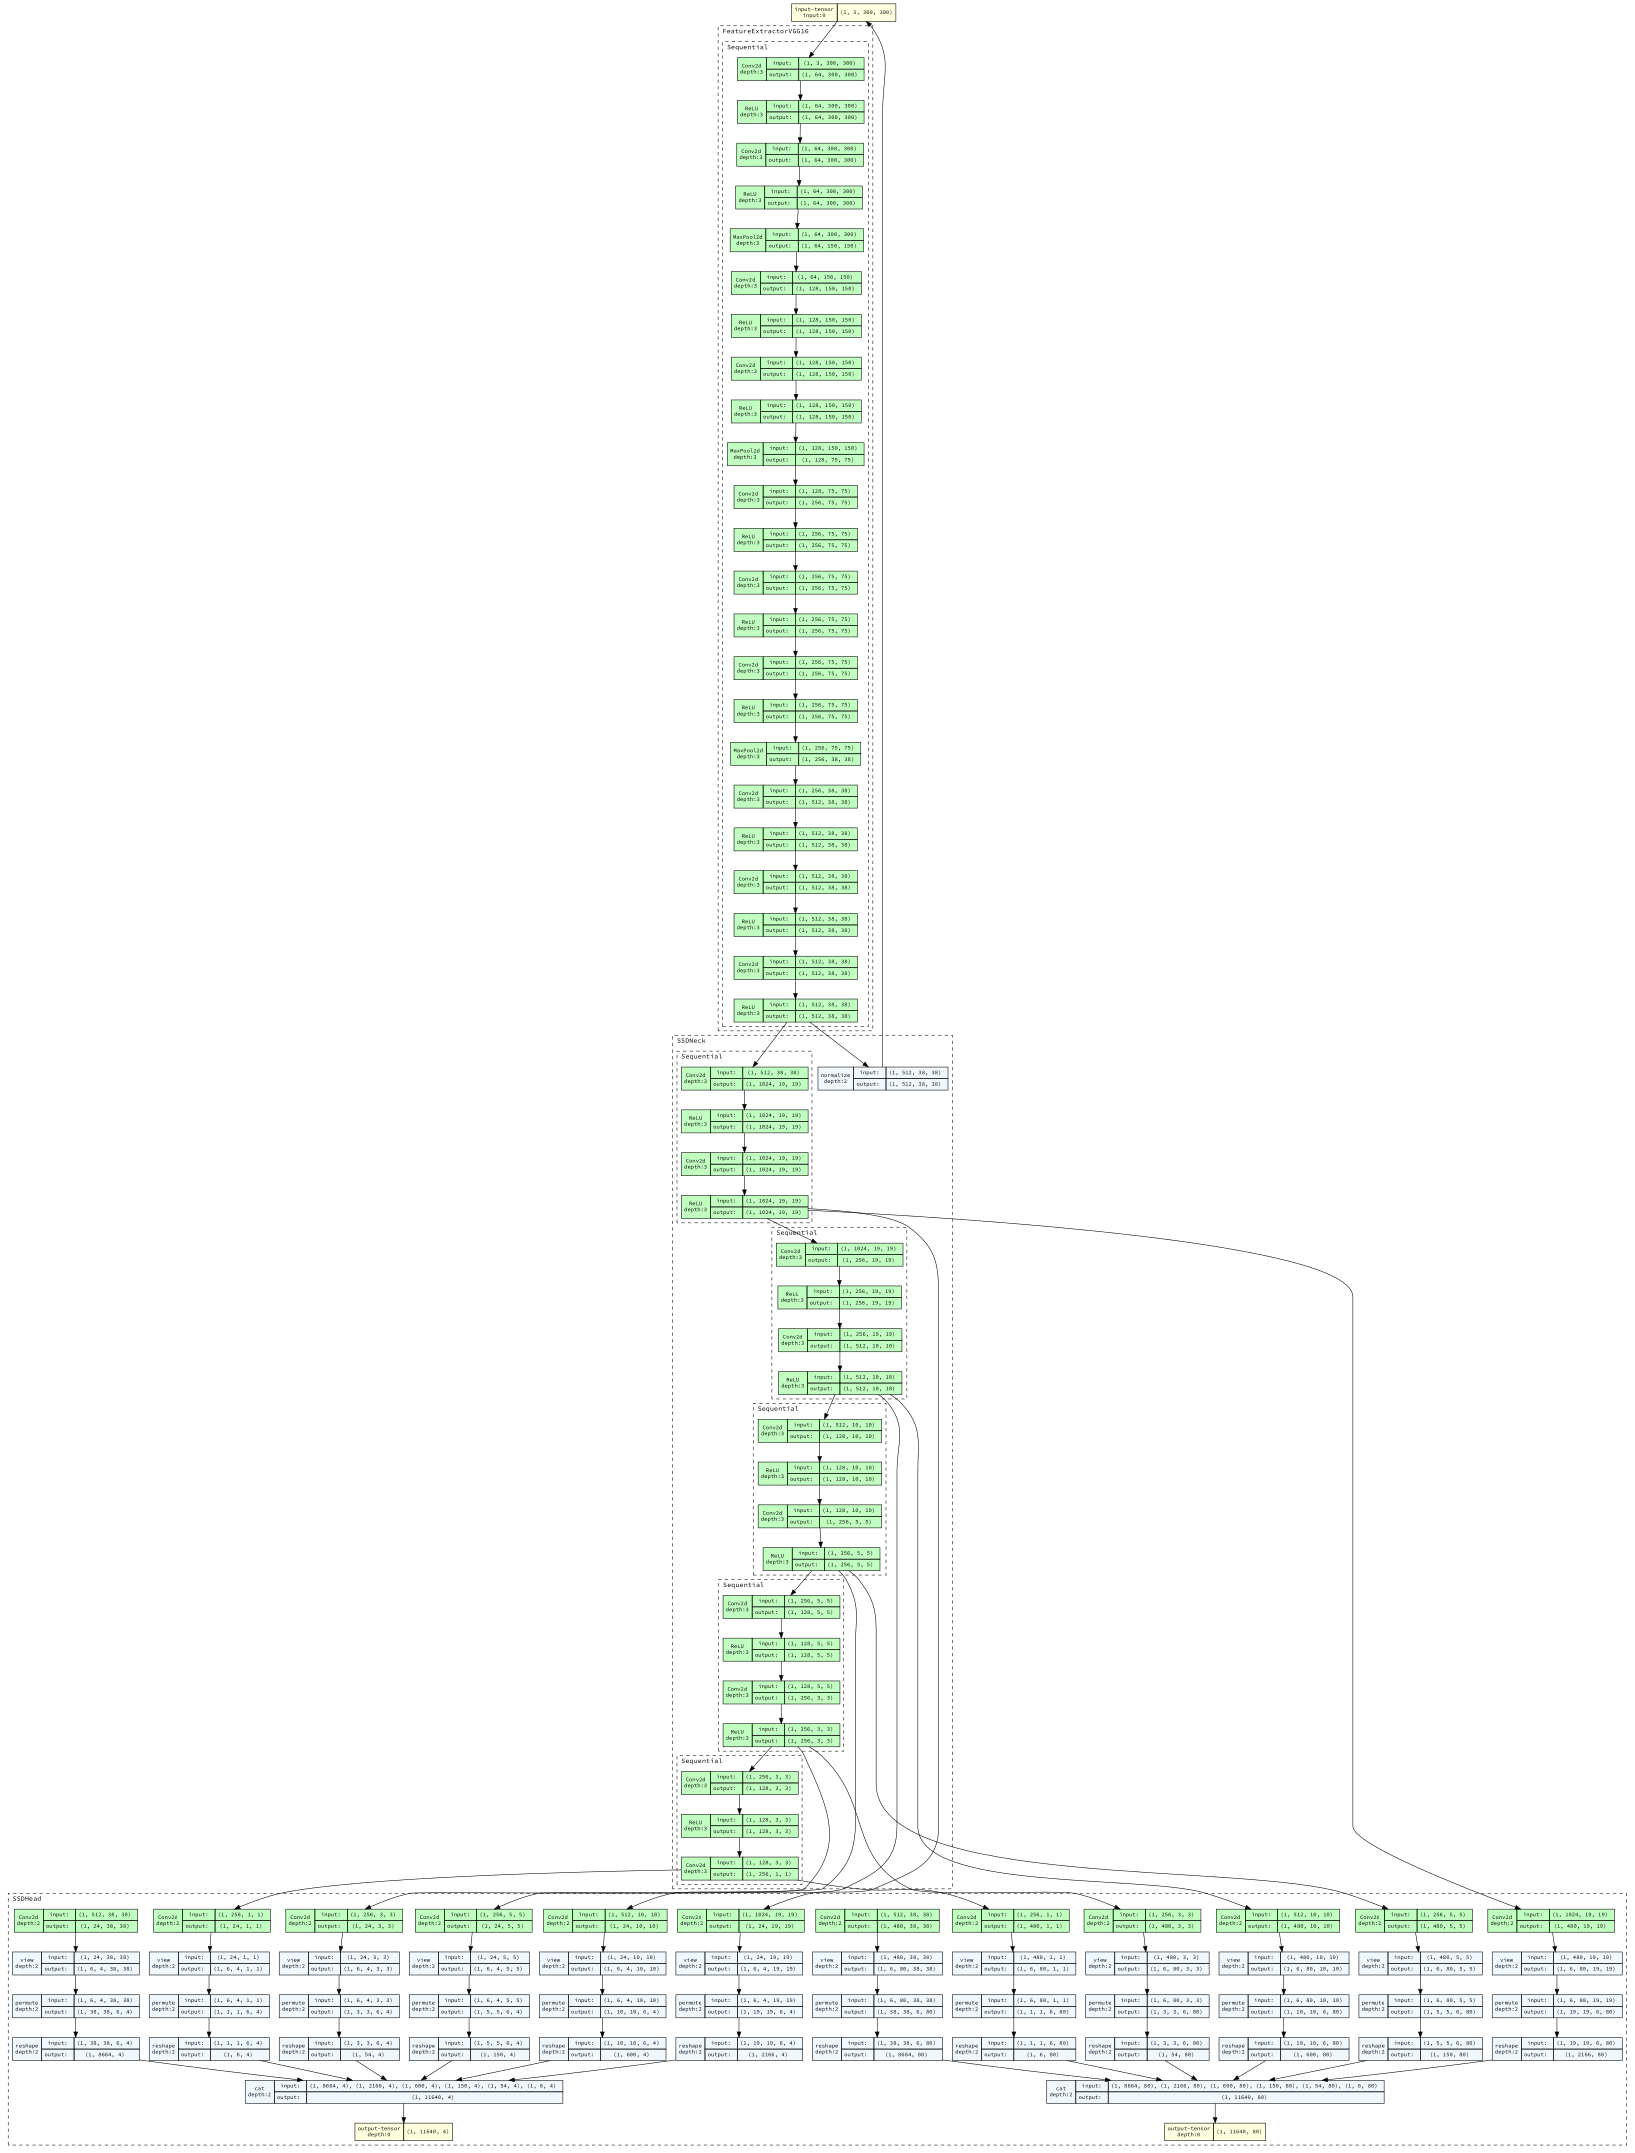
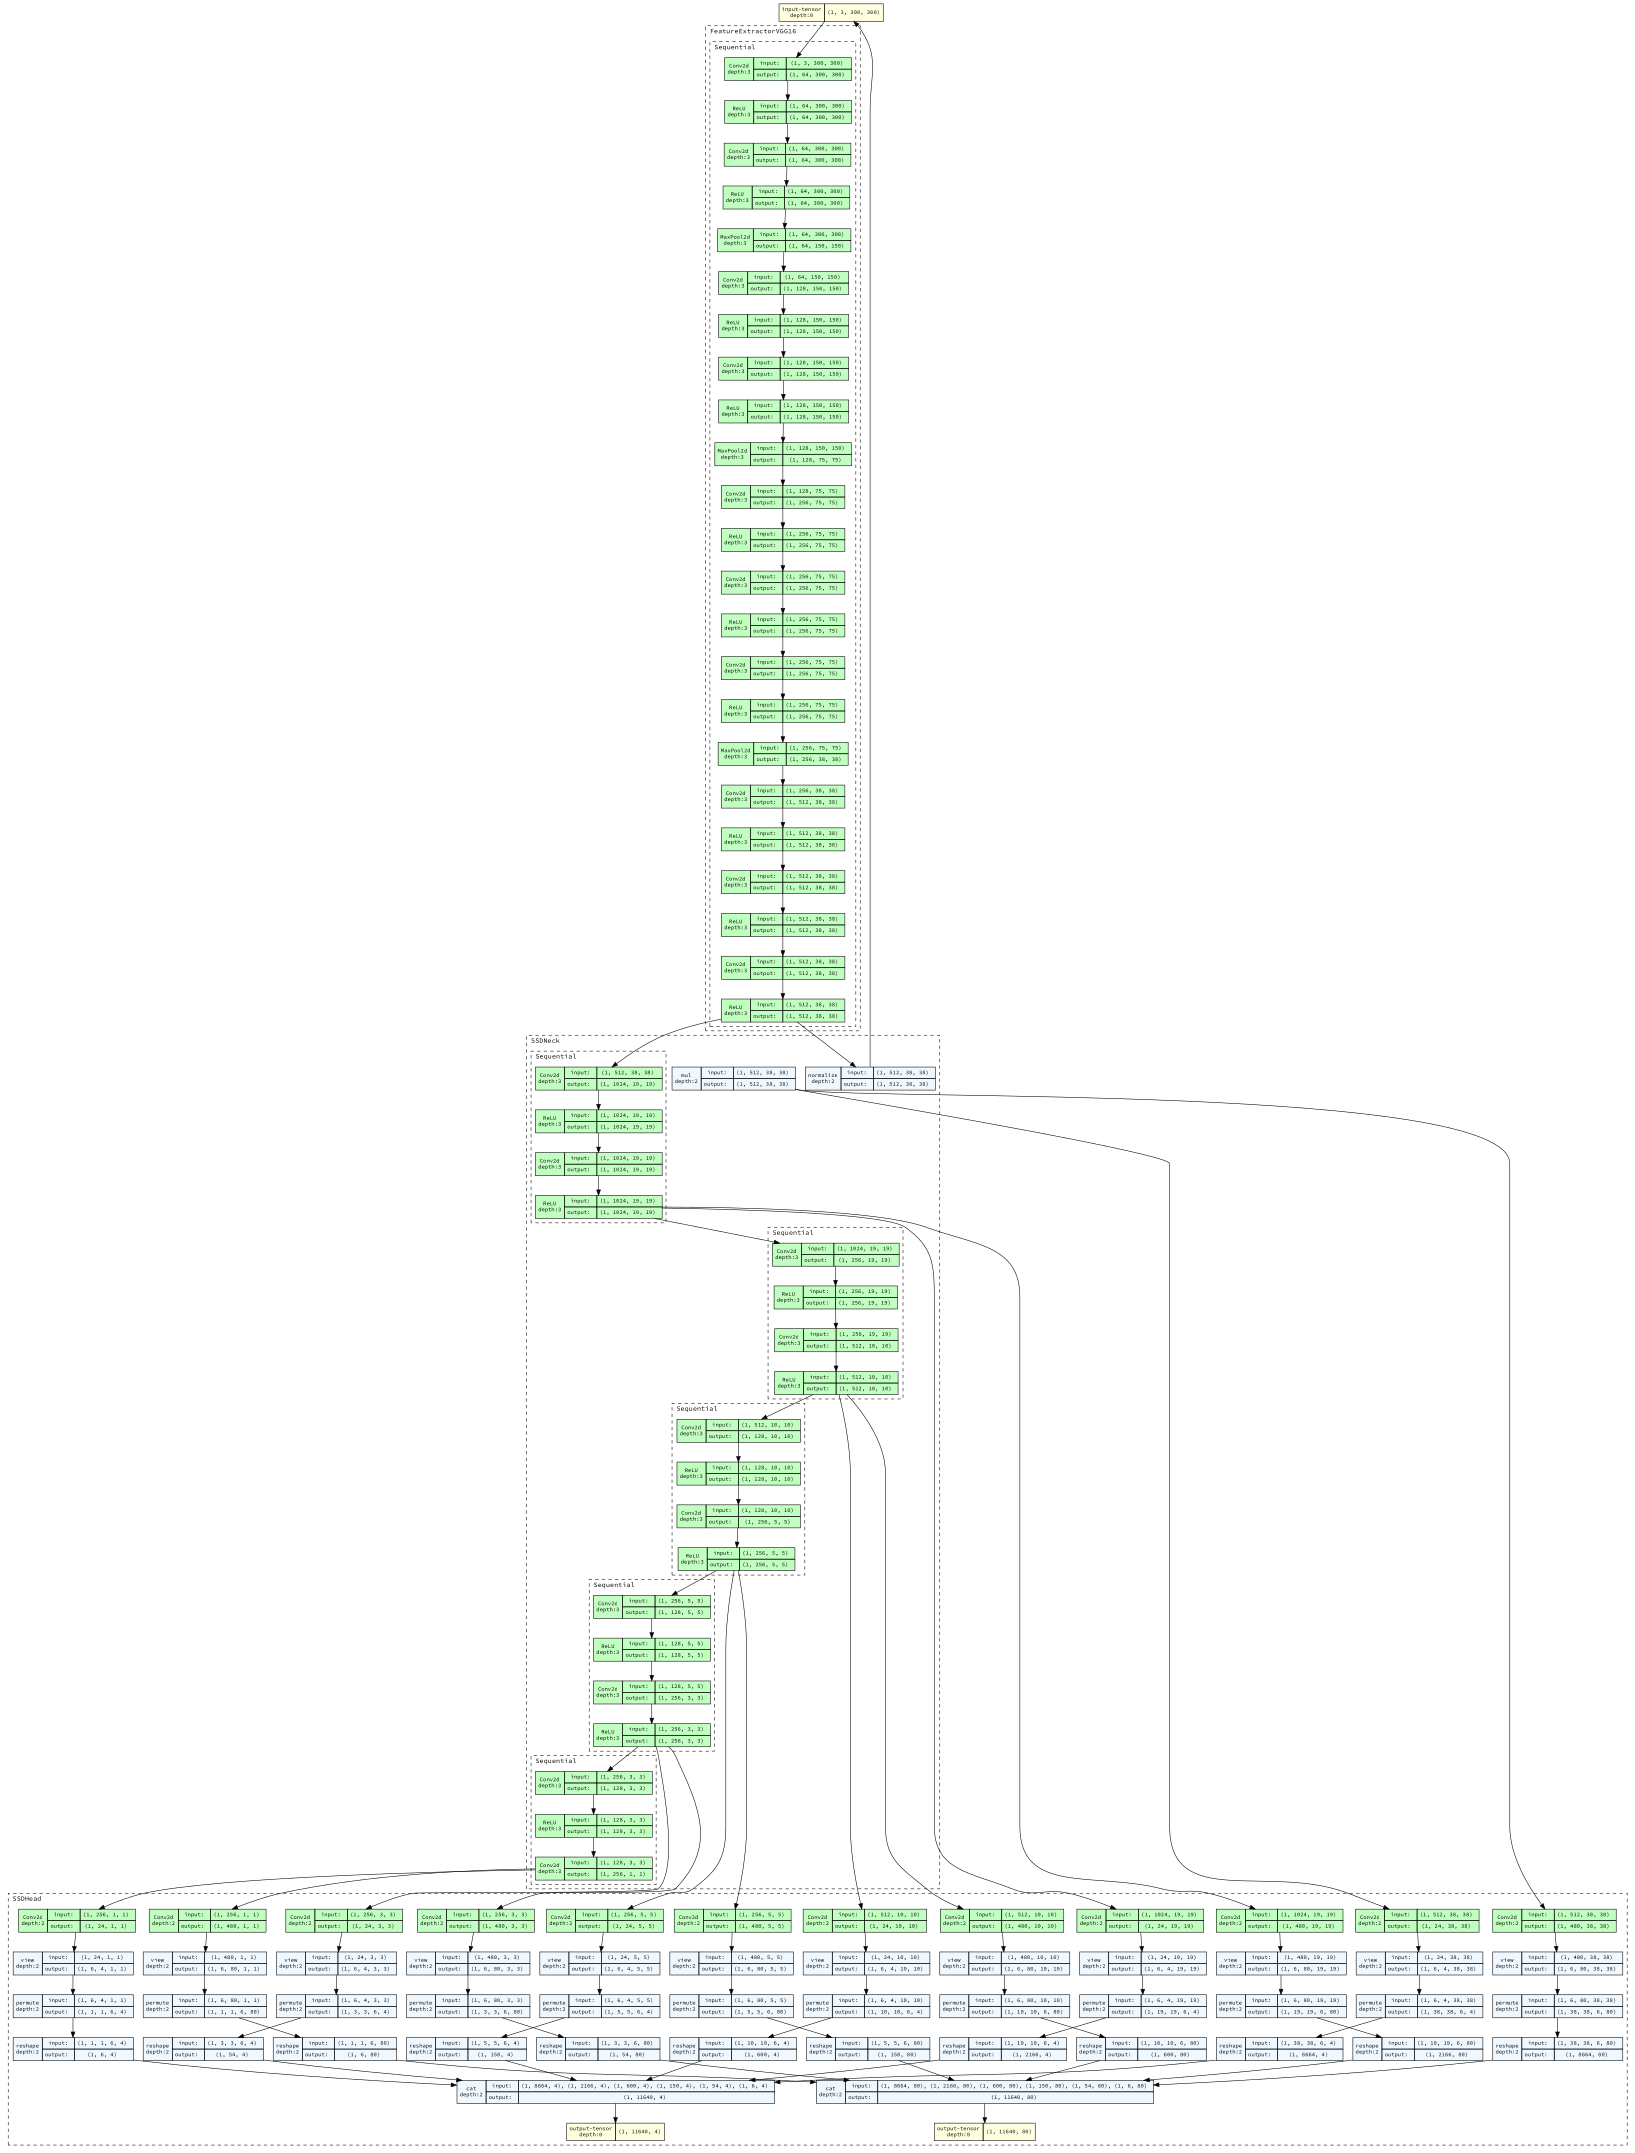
node "input-tensor": text "input:0" -> "depth:0"
node "mul": added
